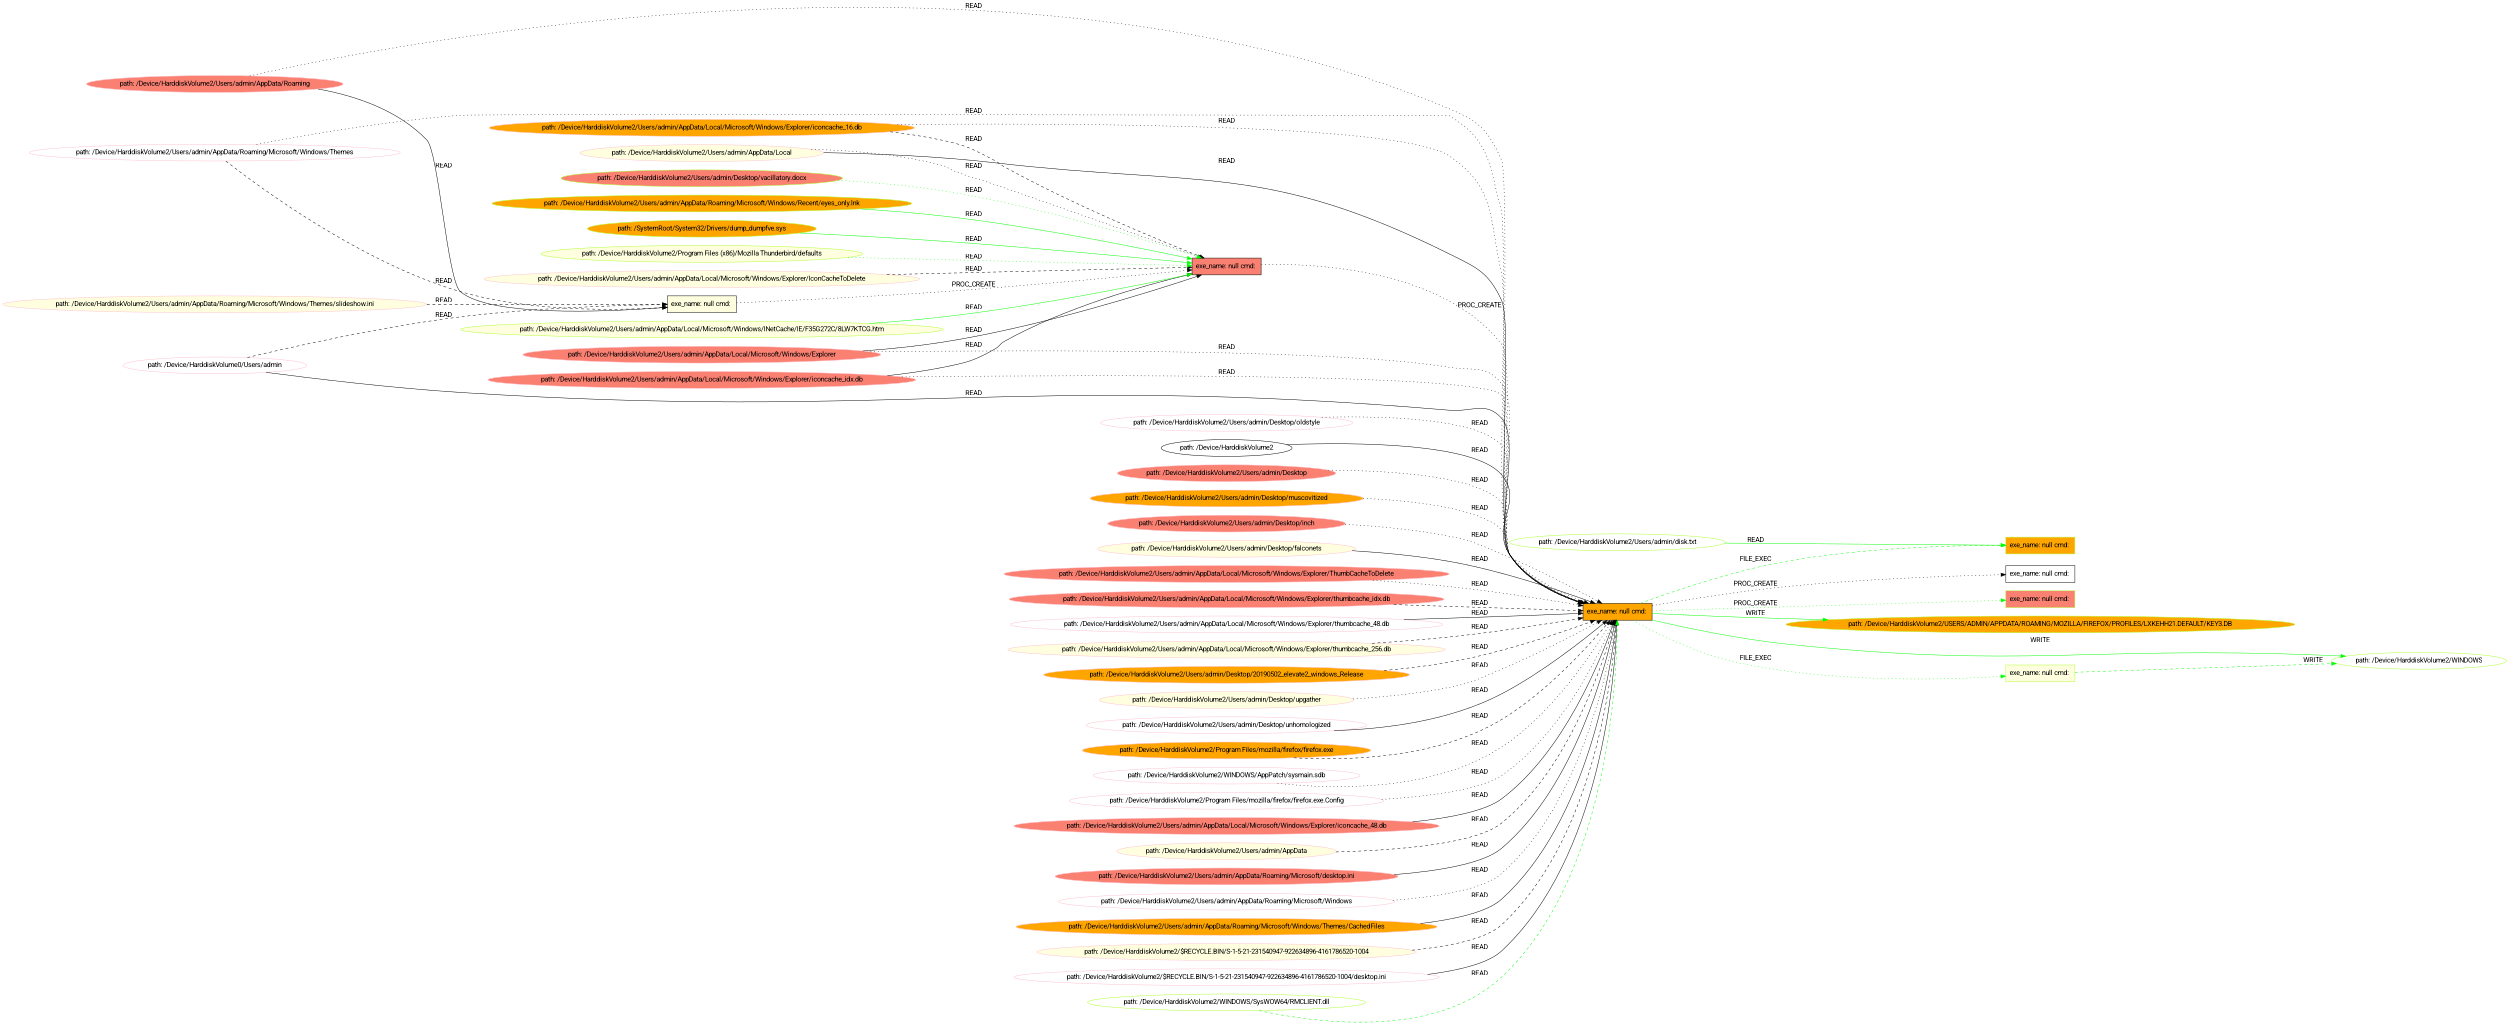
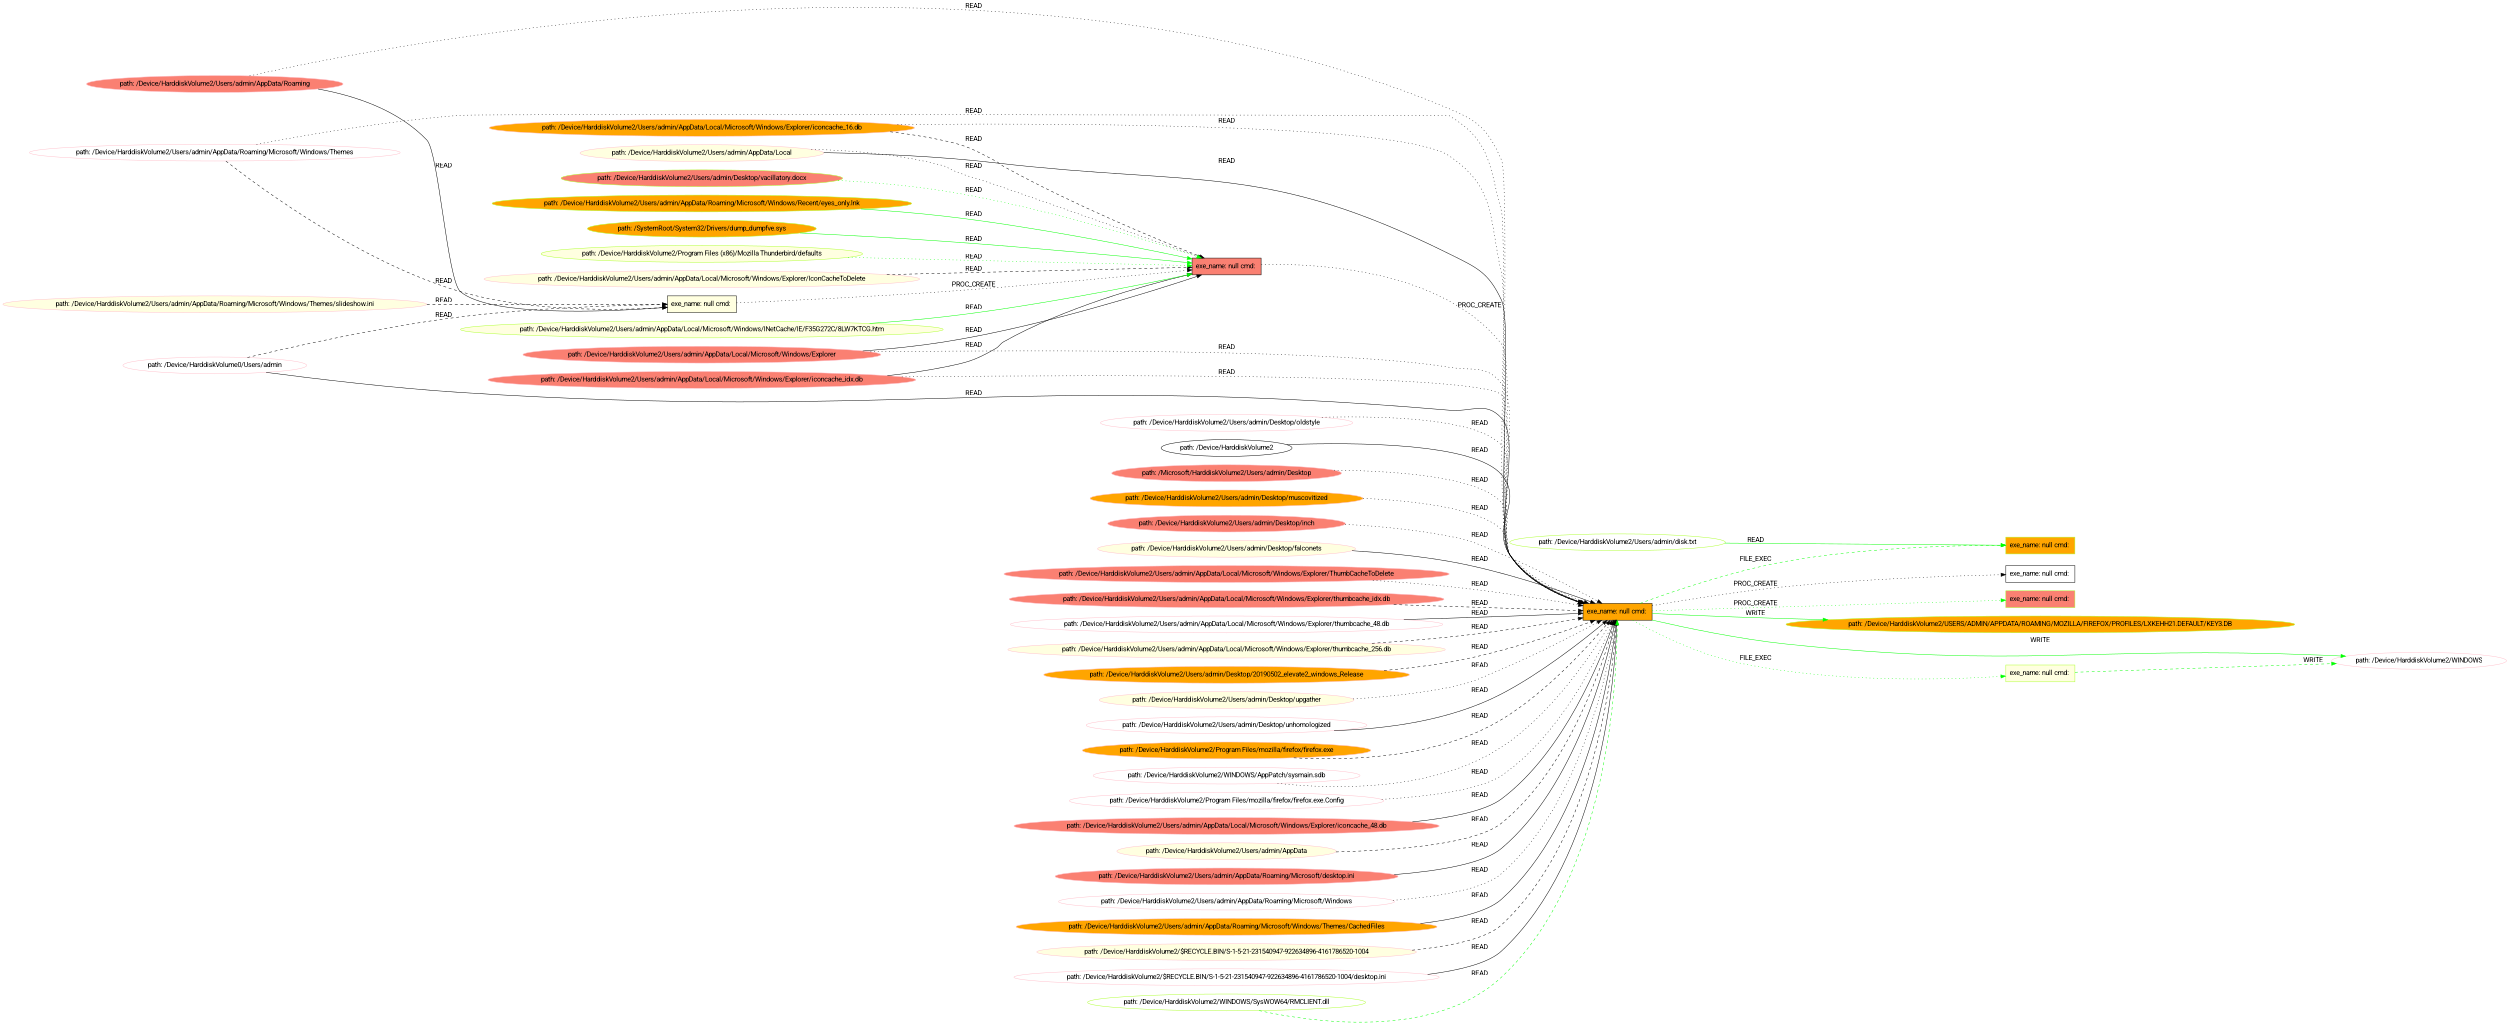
node "path: /Device/HarddiskVolume2/Users/admin/Desktop": label "path: /Device/HarddiskVolume2/Users/admin/Desktop" -> "path: /Microsoft/HarddiskVolume2/Users/admin/Desktop"
node "path: /Device/HarddiskVolume2/WINDOWS": color greenyellow -> pink
